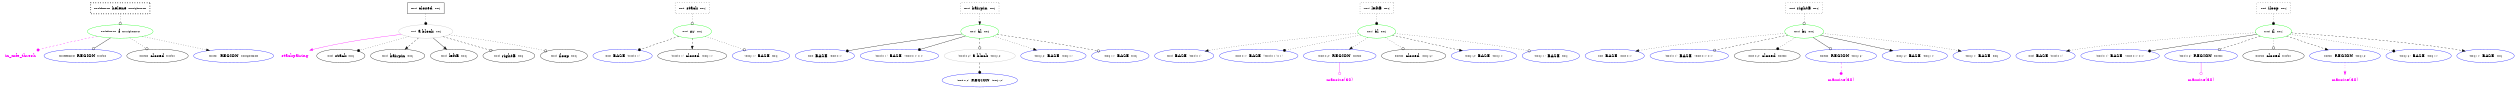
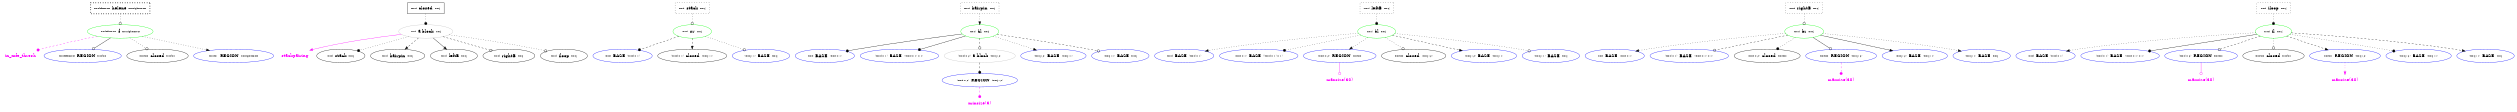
node "minsize(3)": added
